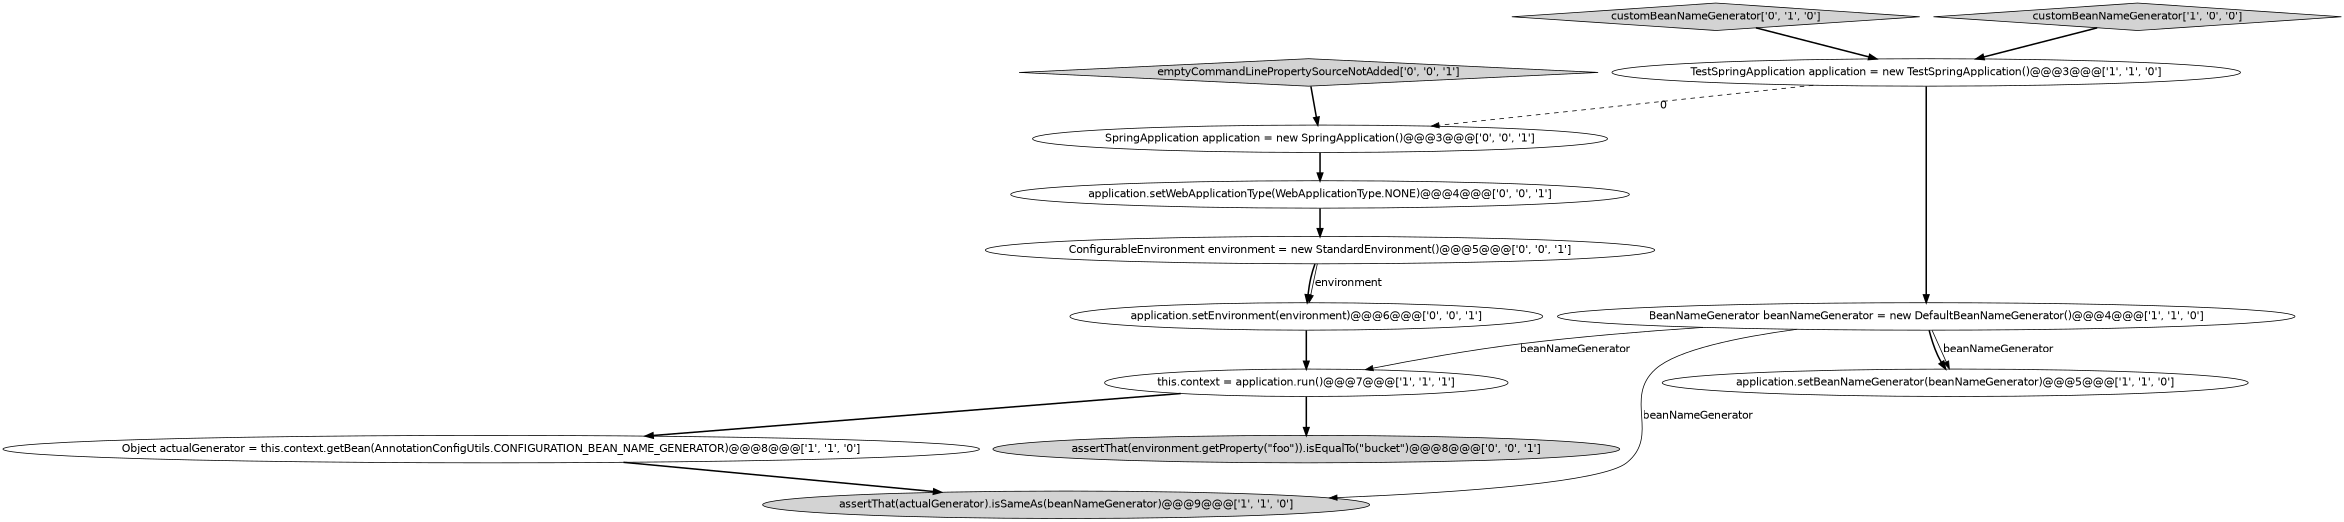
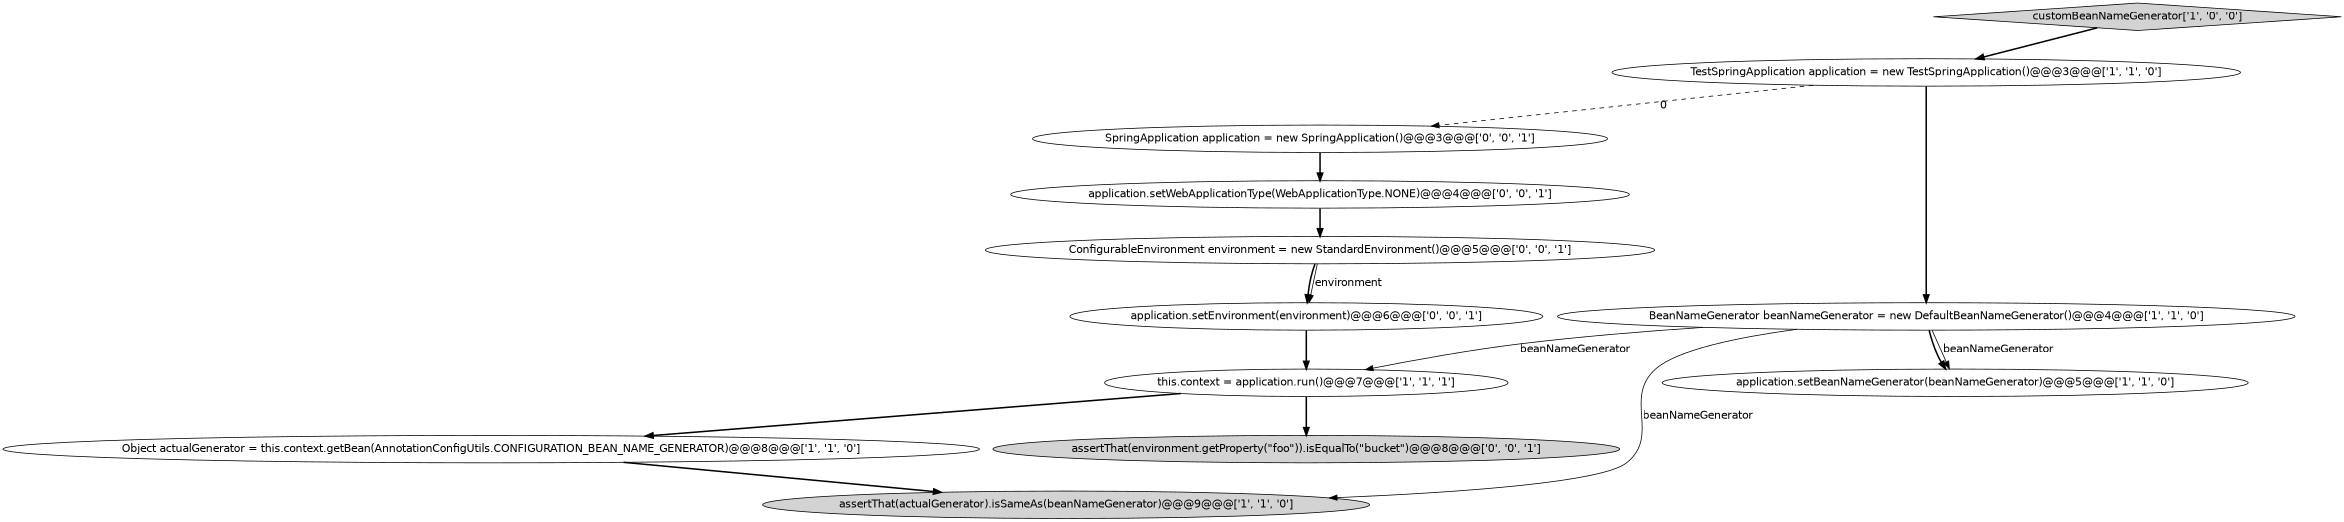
node "customBeanNameGenerator['0', '1', '0']": removed
node "emptyCommandLinePropertySourceNotAdded['0', '0', '1']": removed
